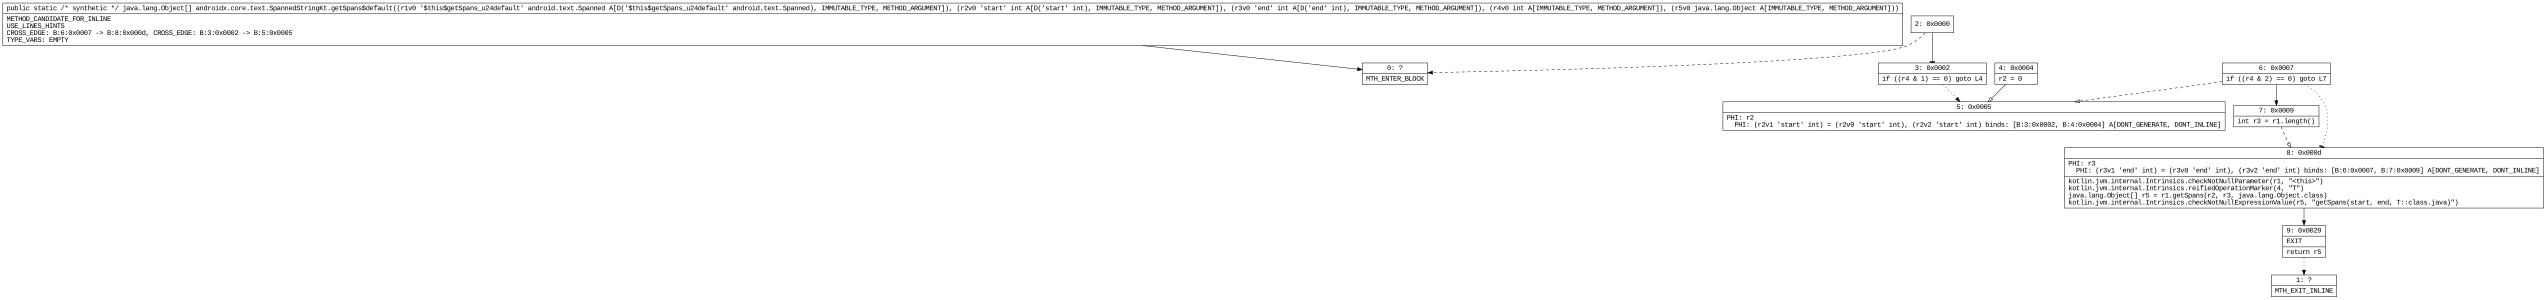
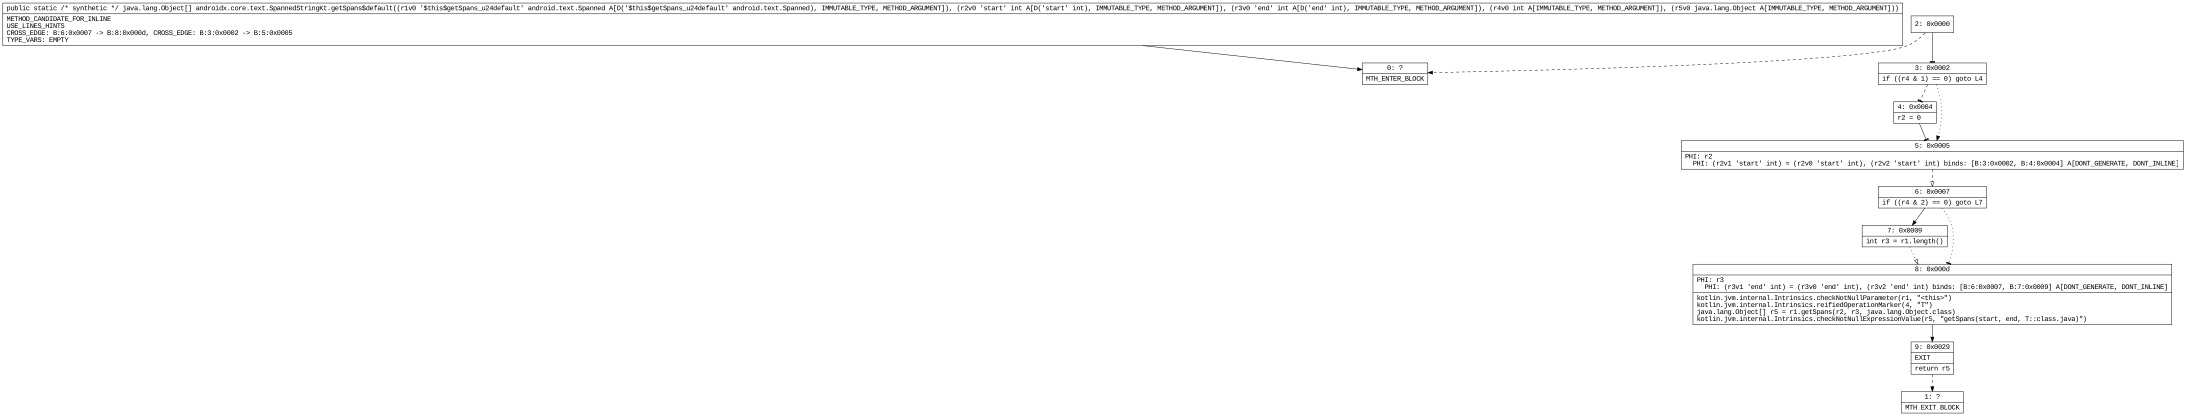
edge "6: 0x0007" -> "5: 0x0005": reversed
edge "3: 0x0002" -> "4: 0x0004": added
edge "4: 0x0004" -> "5: 0x0005": arrowhead onormal -> tee
edge "7: 0x0009" -> "8: 0x000d": style dashed -> dotted
edge "9: 0x0029" -> "1: ?": style dotted -> dashed
node "1: ?": text "MTH_EXIT_INLINE" -> "MTH_EXIT_BLOCK"
